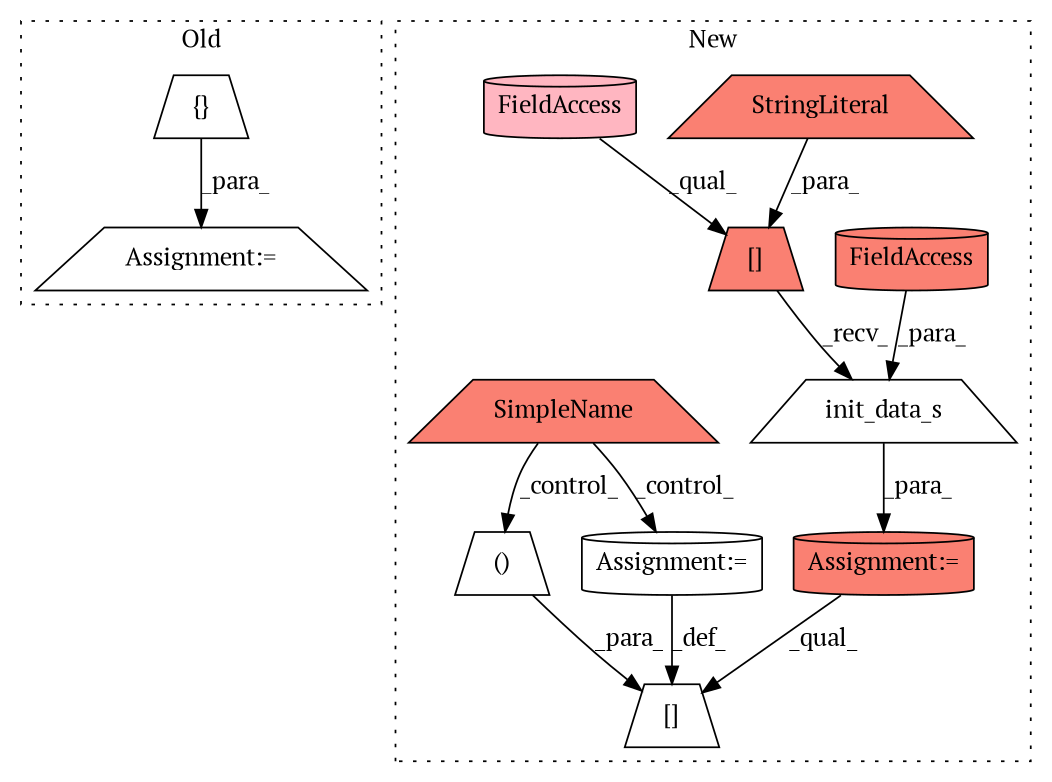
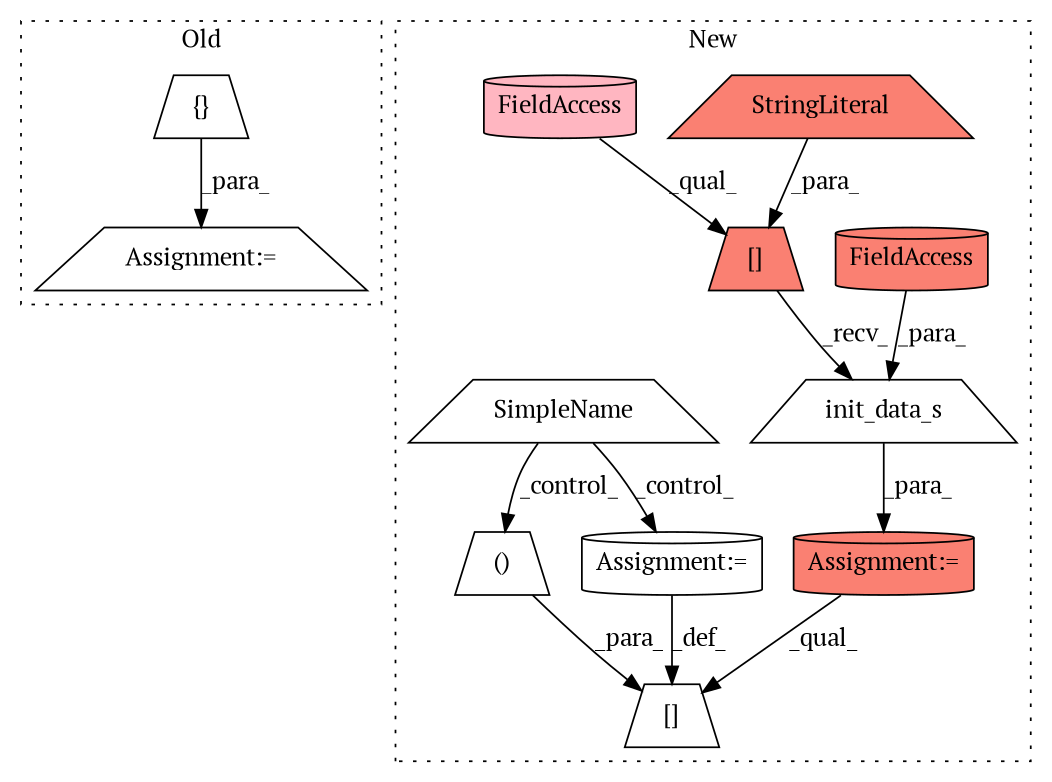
node "SimpleName": fillcolor salmon -> white
